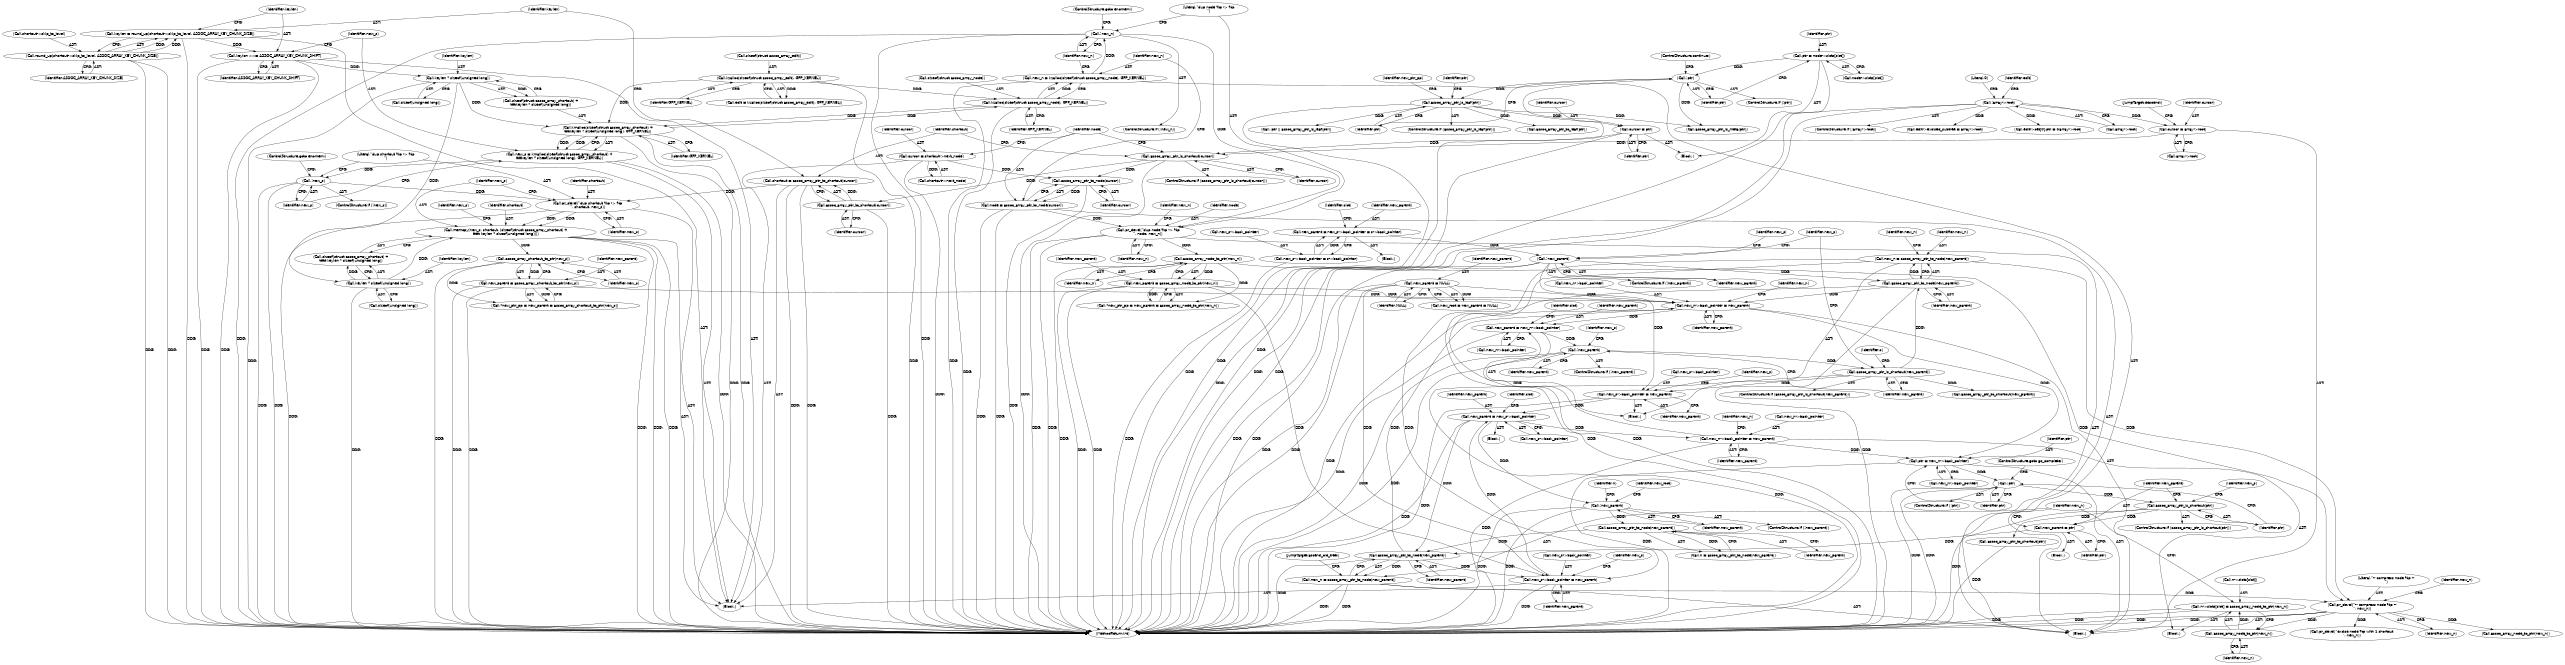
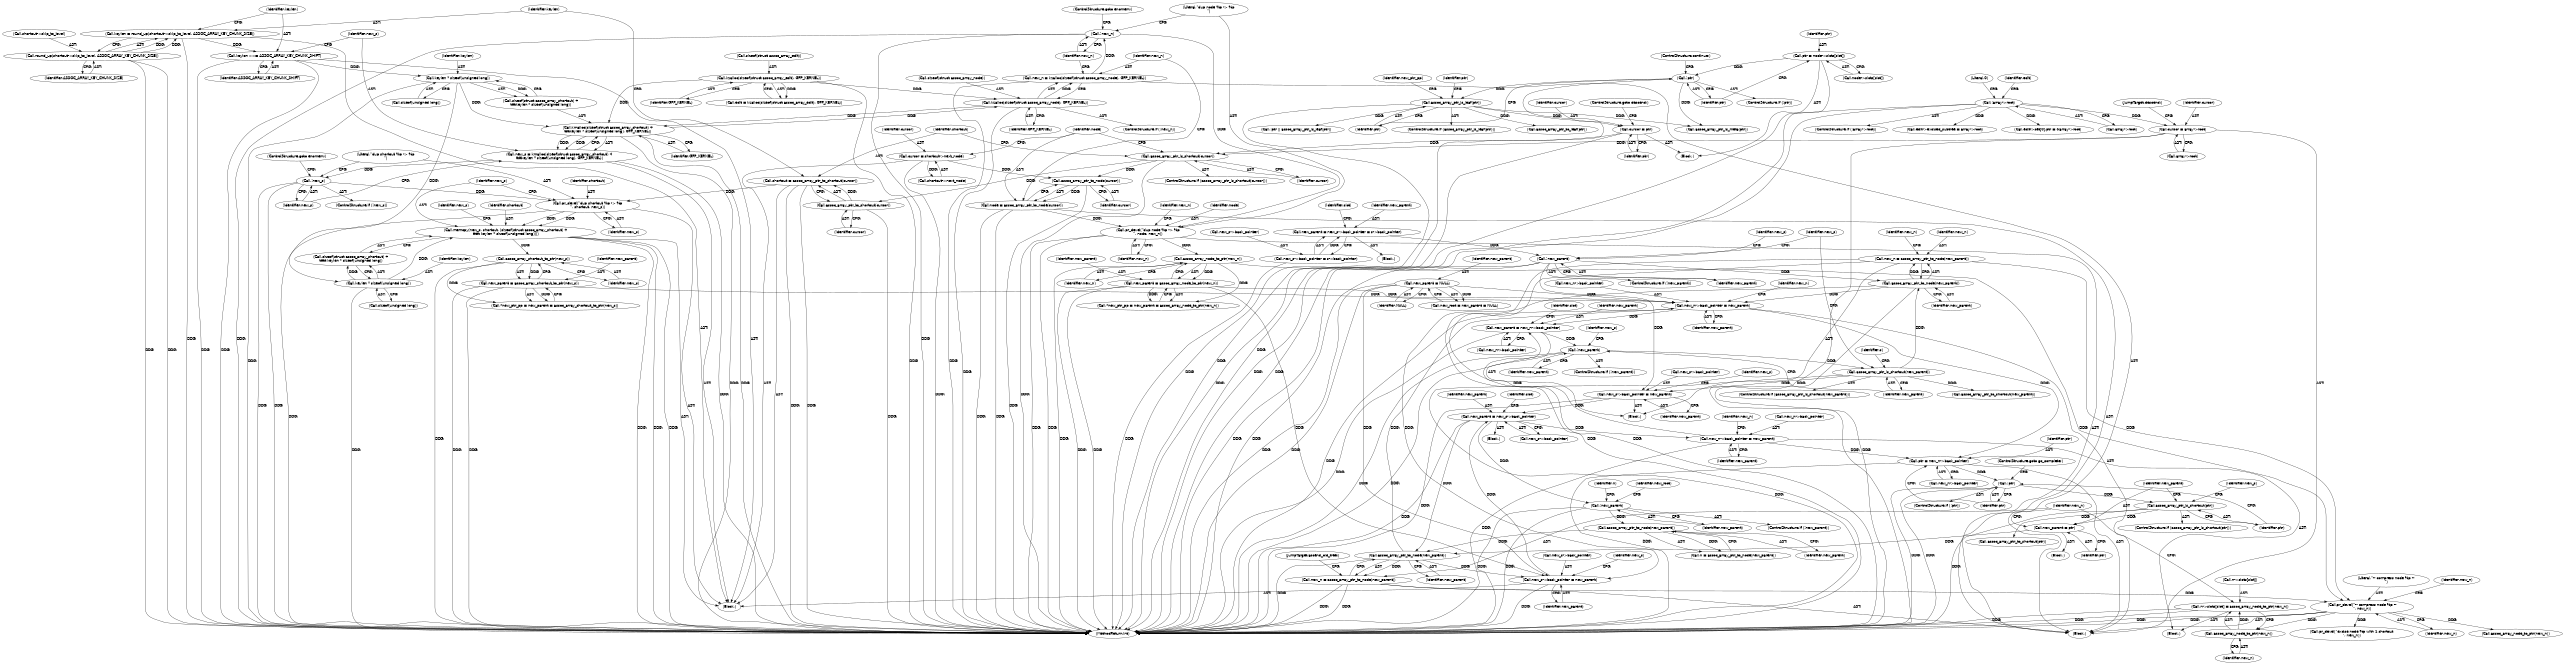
edge "(Call,!new_n)" -> "(ControlStructure,if (!new_n))": now "(Call,kzalloc(sizeof(struct assoc_array_node), GFP_KERNEL))" -> "(ControlStructure,if (!new_n))"
node "(ControlStructure,goto descend;)": added
edge "(Call,assoc_array_ptr_to_shortcut(ptr))" -> "(MethodReturn,int)": now "(Call,cursor = array->root)" -> "(MethodReturn,int)"
